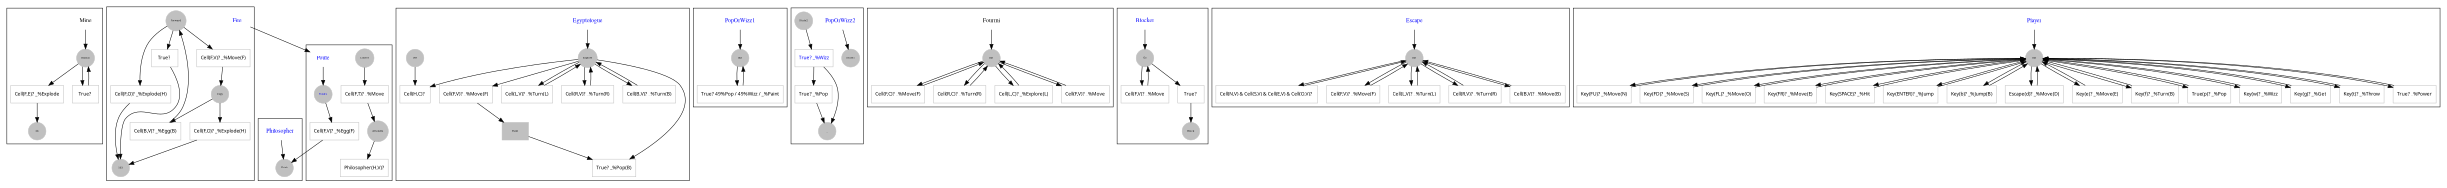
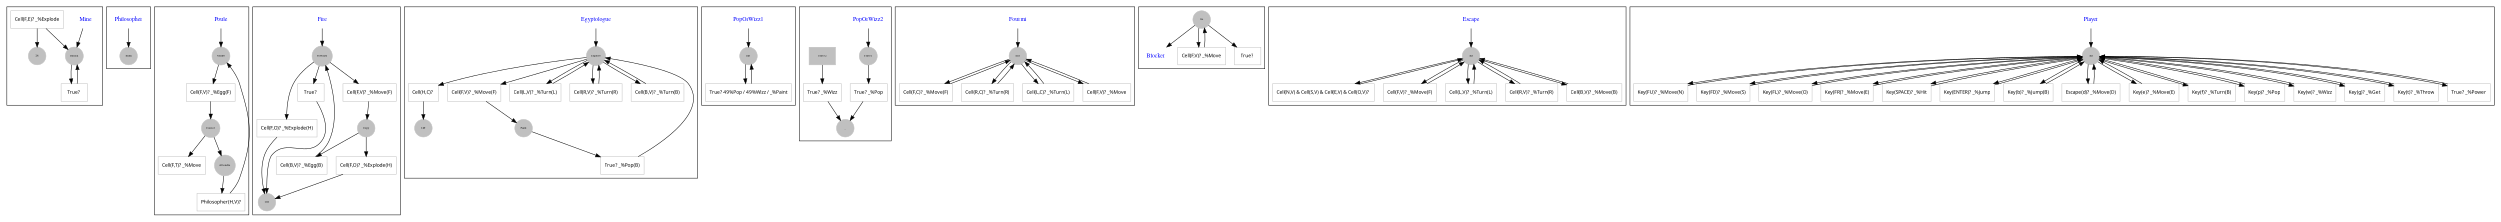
node "Mine": fontcolor black -> blue
node "State2": shape circle -> box
node "Fourmi": fontcolor black -> blue
edge "Blocker" -> "Go": reversed
edge "Fire" -> "Poule": now "Fire" -> "Forward"
node "True? _%Wizz": fontcolor blue -> black
edge "Banzai" -> "Cell(F,E)? _%Explode": reversed
edge "149" -> "Cell(H,C)?": reversed
edge "True? _%Wizz" -> "True? _%Pop": now "State1" -> "True? _%Pop"
edge "Explore" -> "True? _%Pop(B)": reversed
node "Pondre": fontcolor blue -> black
node "Cell(L,C)? _%Explore(L)": label "Cell(L,C)? _%Explore(L)" -> "Cell(L,C)? _%Turn(L)"
node "True(p)? _%Pop": label "True(p)? _%Pop" -> "Key(p)? _%Pop"
edge "Philosopher(H,V)?" -> "Pondre": added
edge "Cell(F,T)? _%Move" -> "Attendre": now "Couver" -> "Attendre"
node "Paint": shape box -> circle
node "Block": removed
edge "Cell(F,V)? _%Egg(F)" -> "Think": now "Cell(F,V)? _%Egg(F)" -> "Couver"
